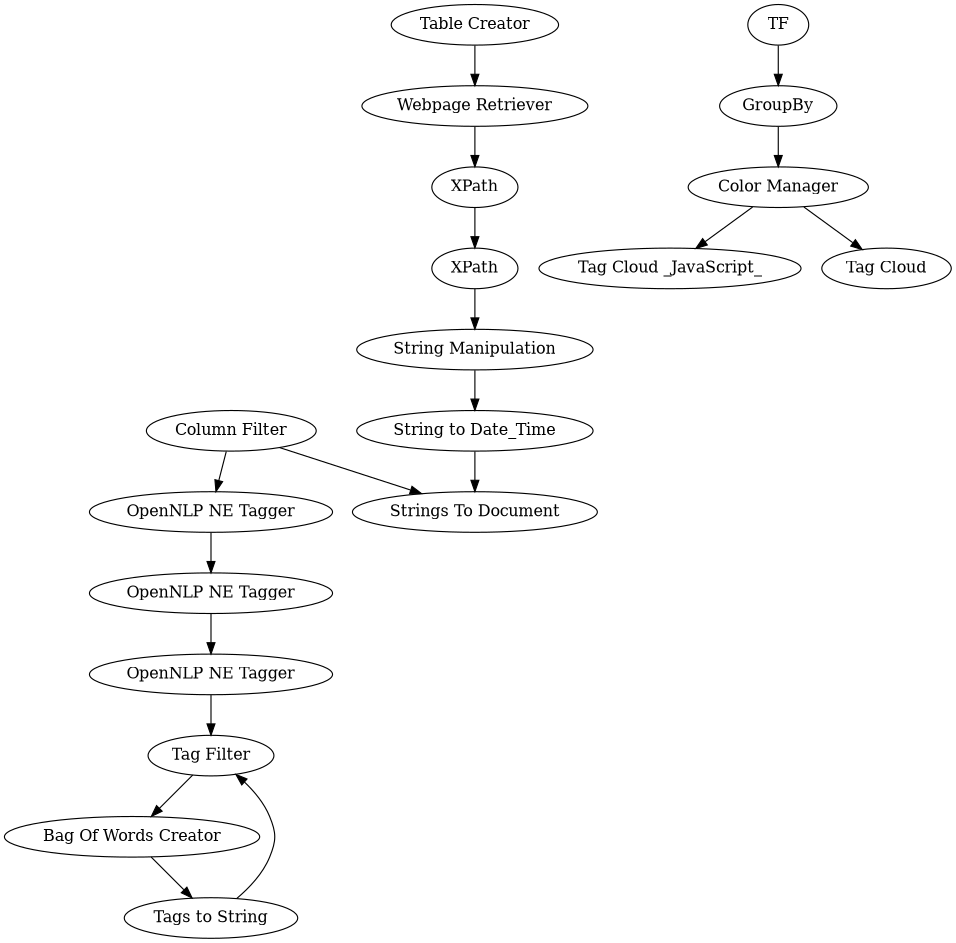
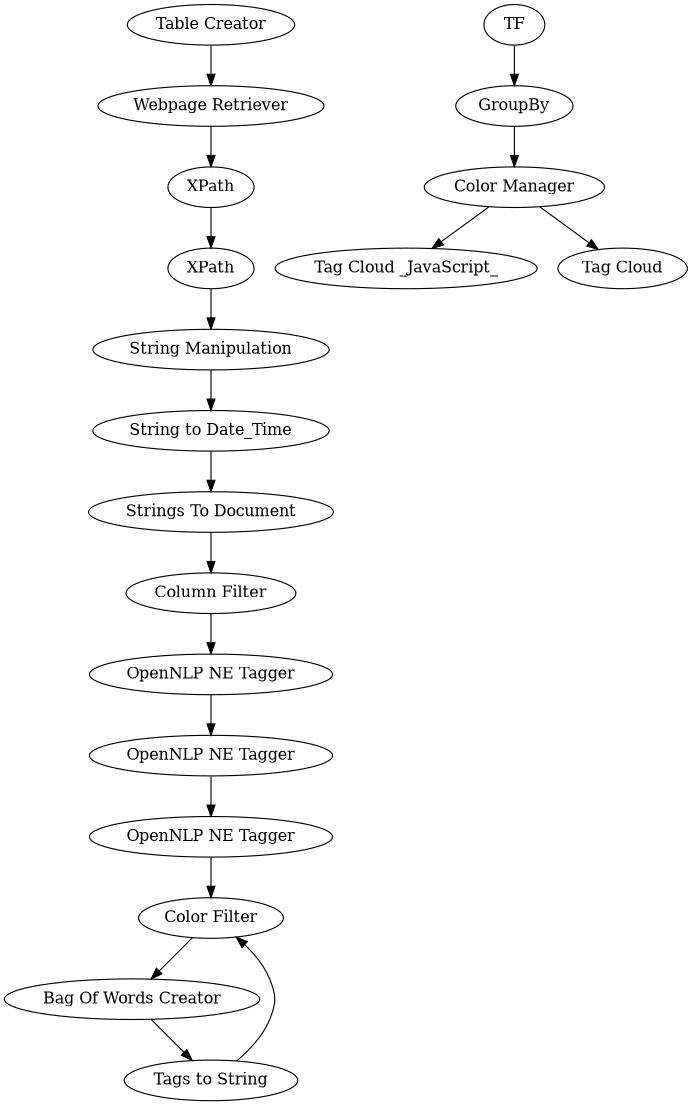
edge "Column Filter" -> "Strings To Document": reversed
node "Tag Filter": label "Tag Filter" -> "Color Filter"
